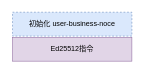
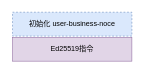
node "Ed25512指令": label "Ed25512指令" -> "Ed25519指令"
